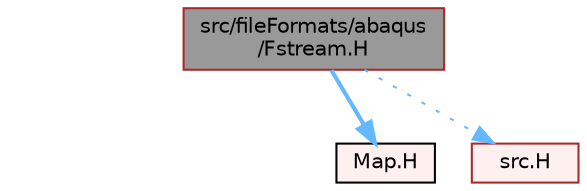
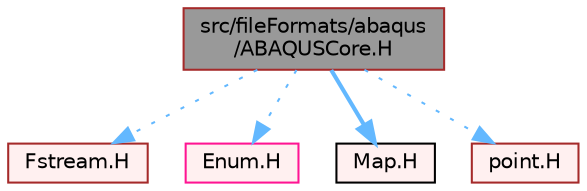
node "src/fileFormats/abaqus /Fstream.H": label "src/fileFormats/abaqus /Fstream.H" -> "src/fileFormats/abaqus /ABAQUSCore.H"
node "Fstream.H": added
node "Enum.H": added
node "src.H": label "src.H" -> "point.H"
